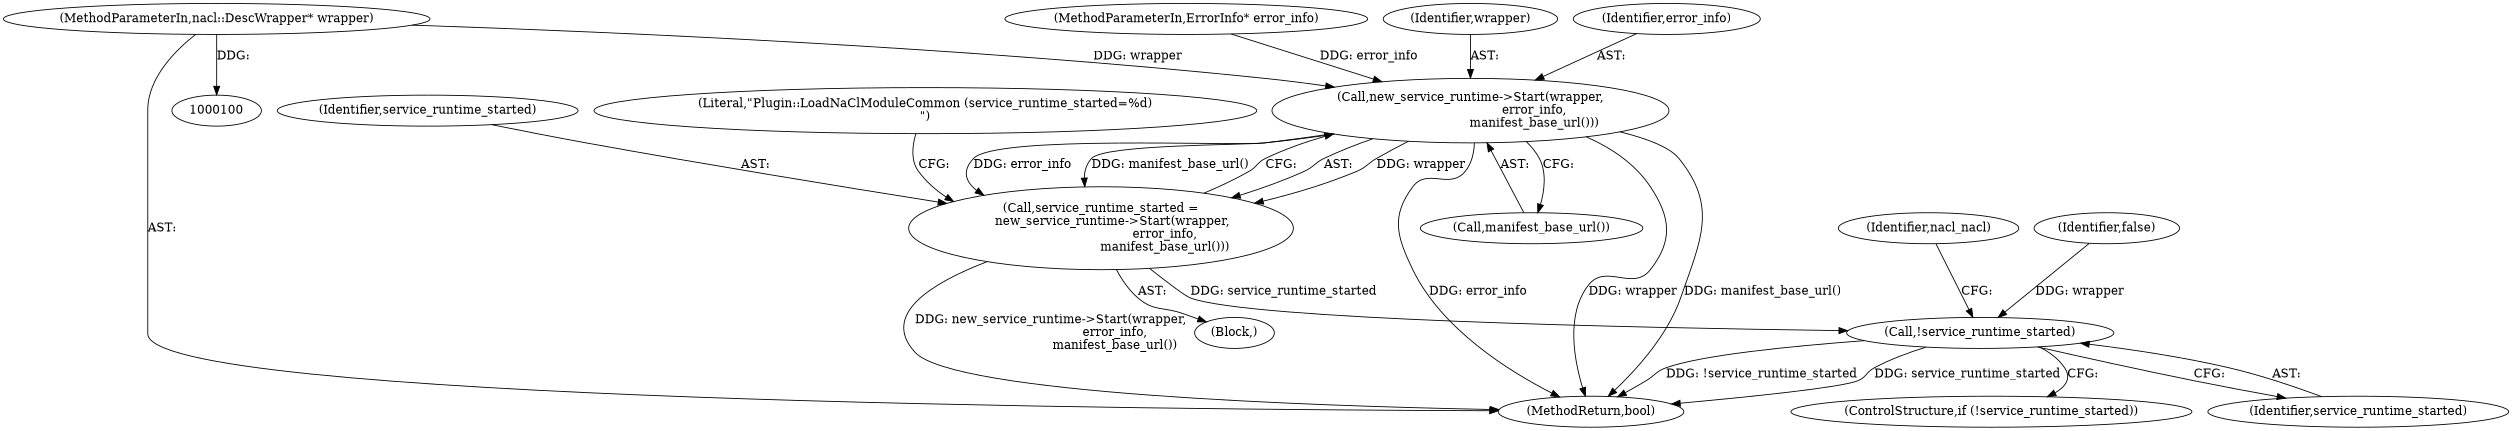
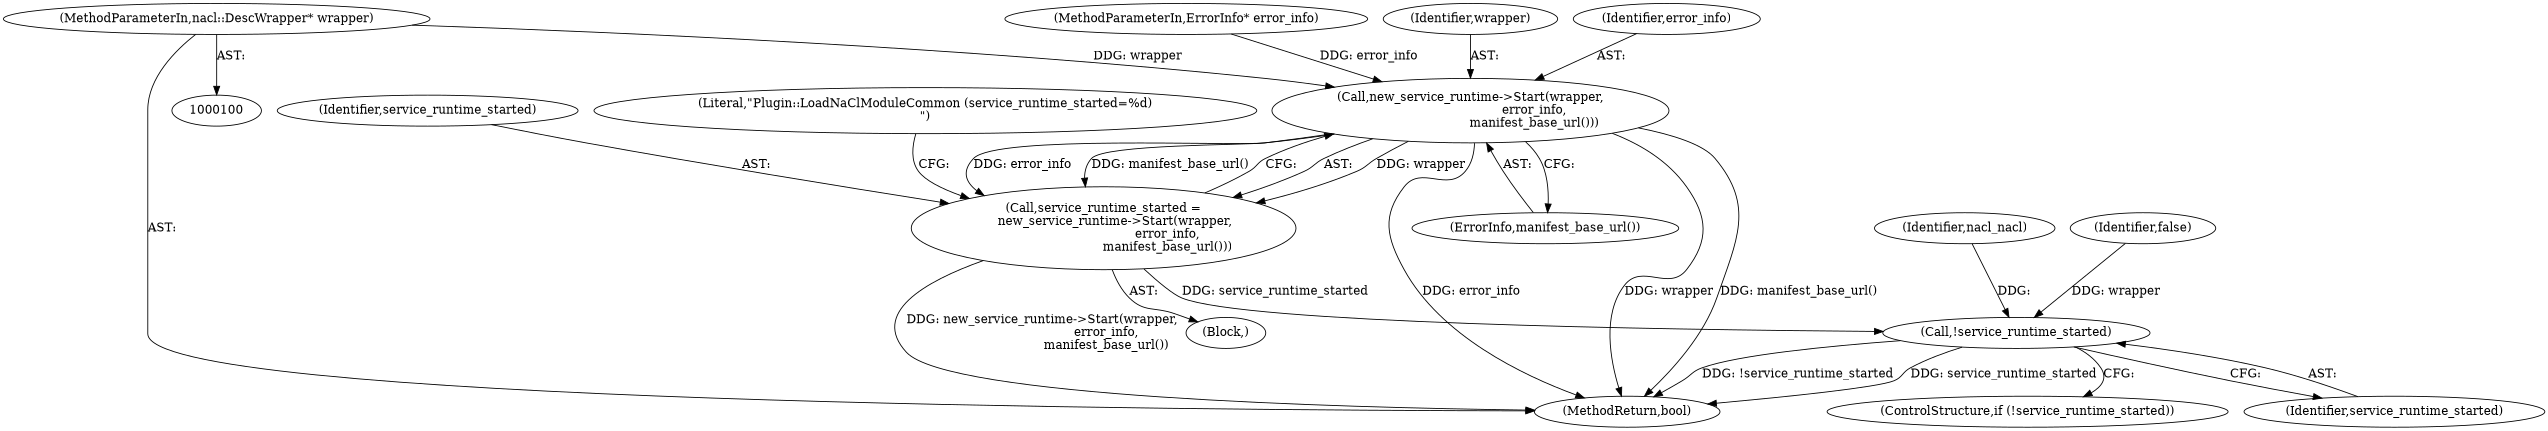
edge "(MethodParameterIn,nacl::DescWrapper* wrapper)" -> "1000100": label "DDG: " -> "AST: "
node "(Call,manifest_base_url())": label "(Call,manifest_base_url())" -> "(ErrorInfo,manifest_base_url())"
edge "(Identifier,nacl_nacl)" -> "(Call,!service_runtime_started)": label "CFG: " -> "DDG: "
